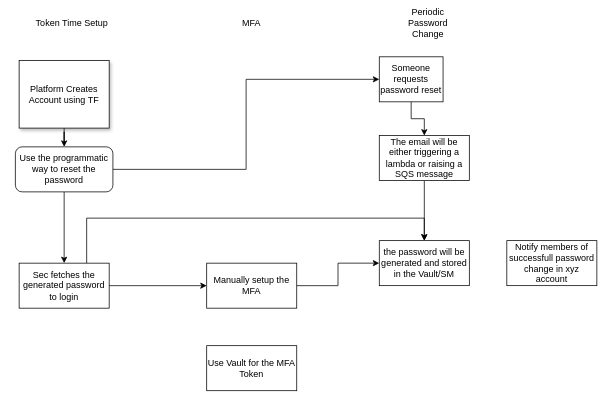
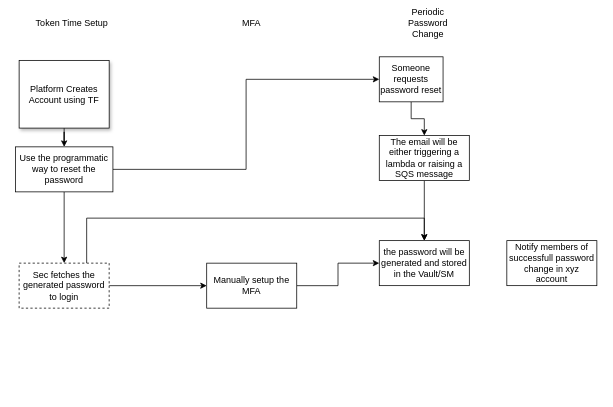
node "Use the programmatic way to reset the password": shape rounded rectangle -> rectangle
node "Sec fetches the generated password to login": style solid -> dashed
node "Use Vault for the MFA Token": removed
